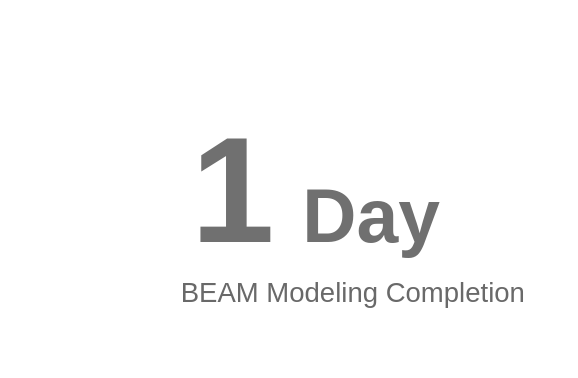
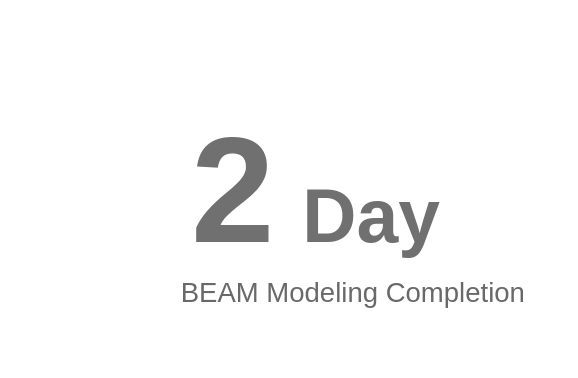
node "1 Day": label "1 Day" -> "2 Day"
